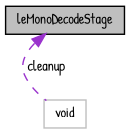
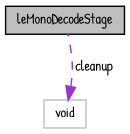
edge "void" -> "leMonoDecodeStage": reversed
